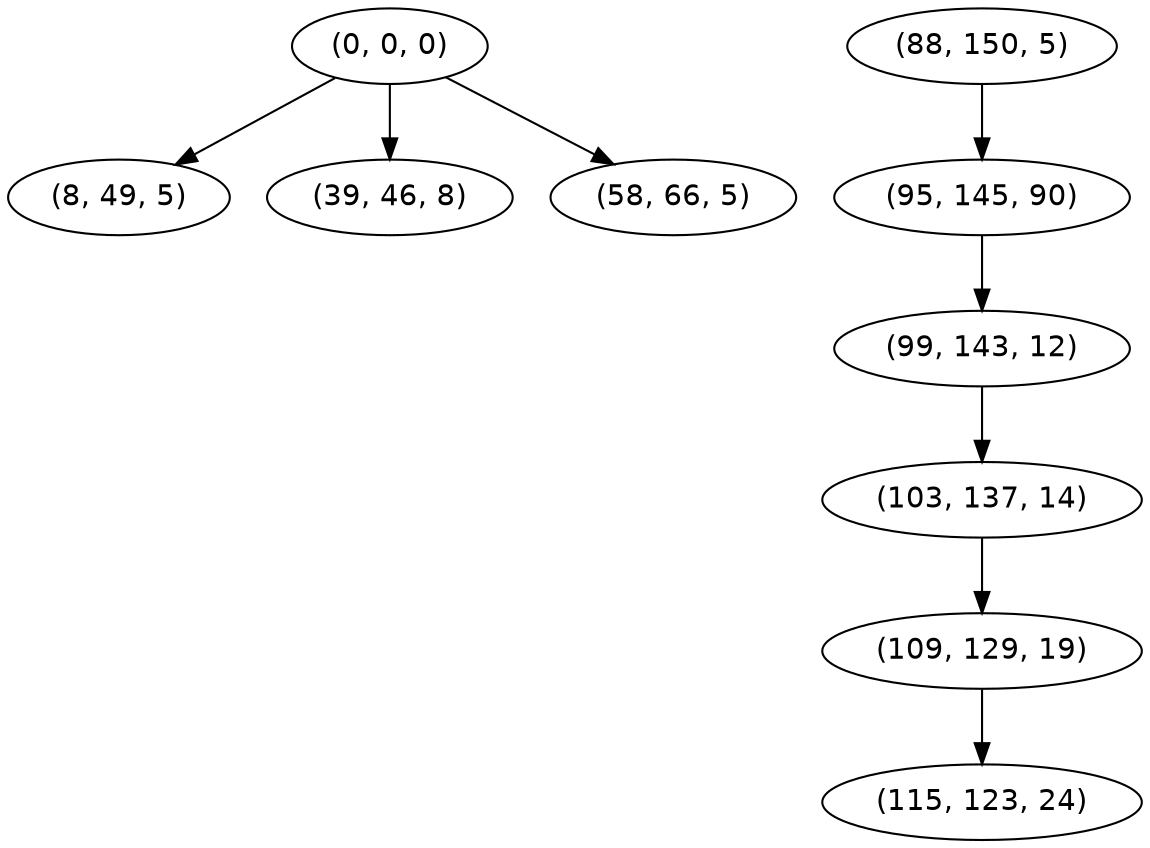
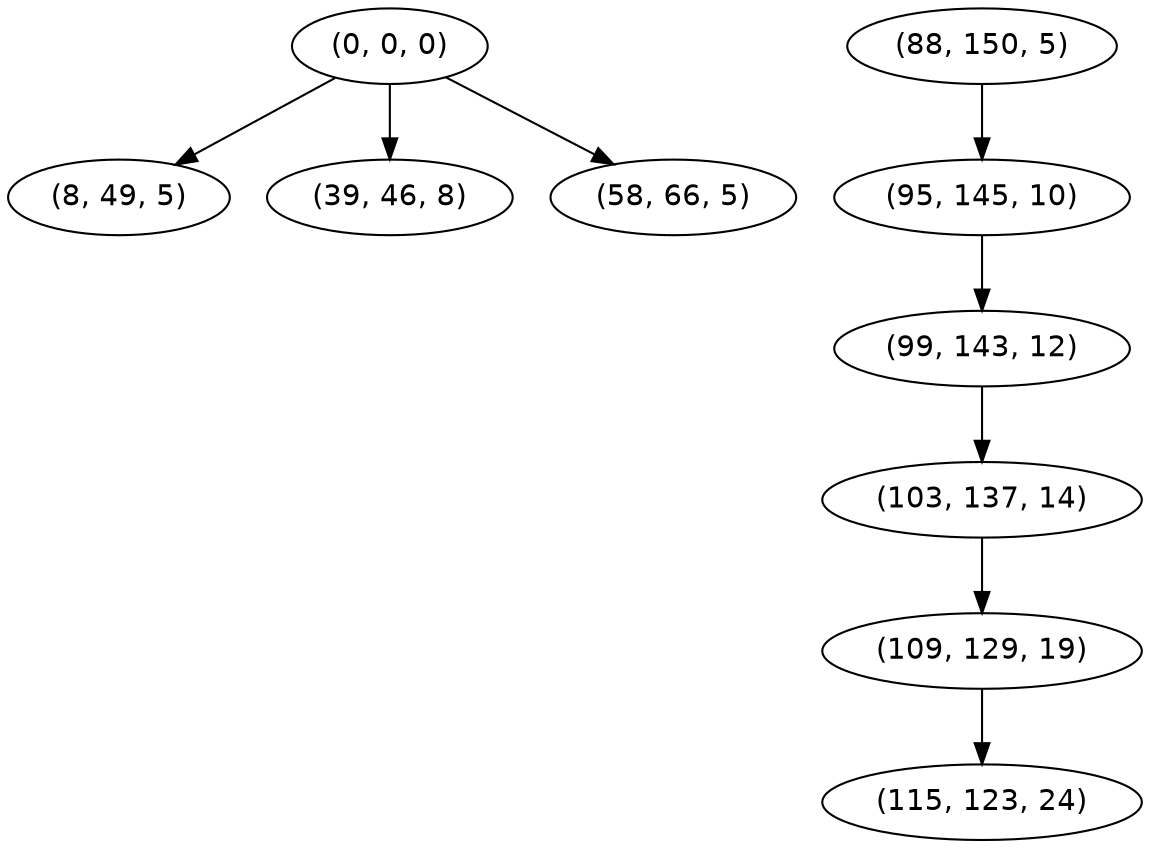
node "(95, 145, 90)": label "(95, 145, 90)" -> "(95, 145, 10)"
